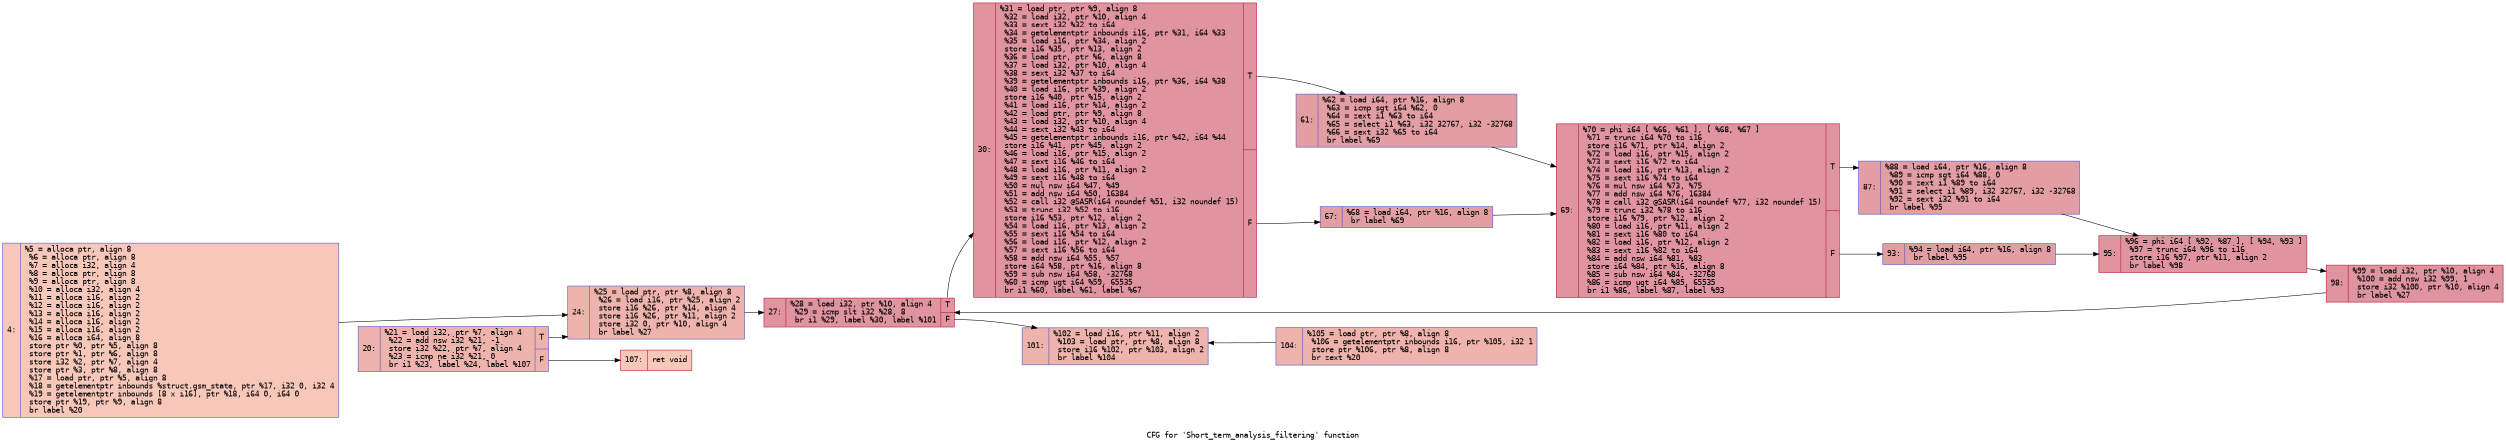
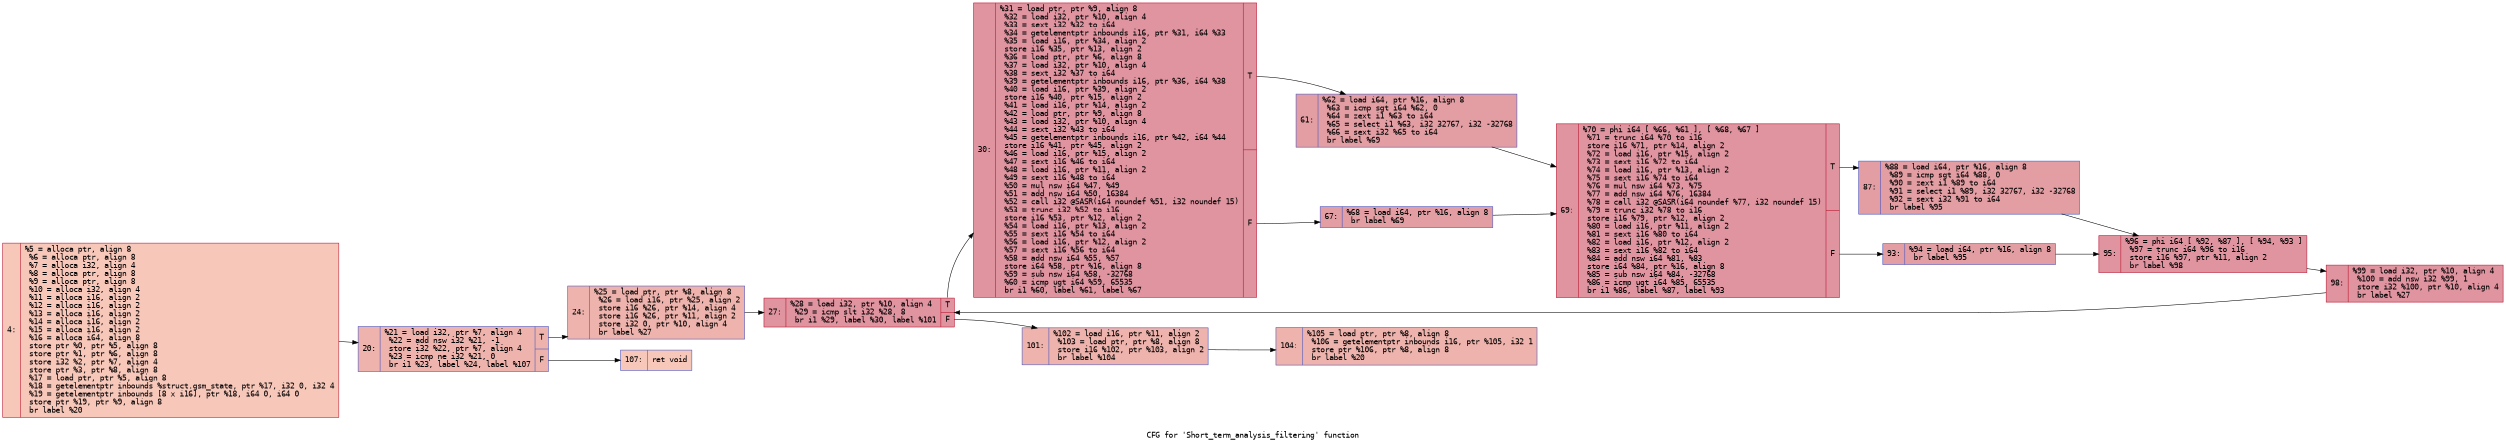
edge "4:" -> "24:": now "4:" -> "20:"
node "4:": color #3d50c3ff -> #b70d28ff
edge "104:" -> "101:": reversed
node "104:": text "br zext %20" -> "br label %20"
node "107:": color #b70d28ff -> #3d50c3ff
